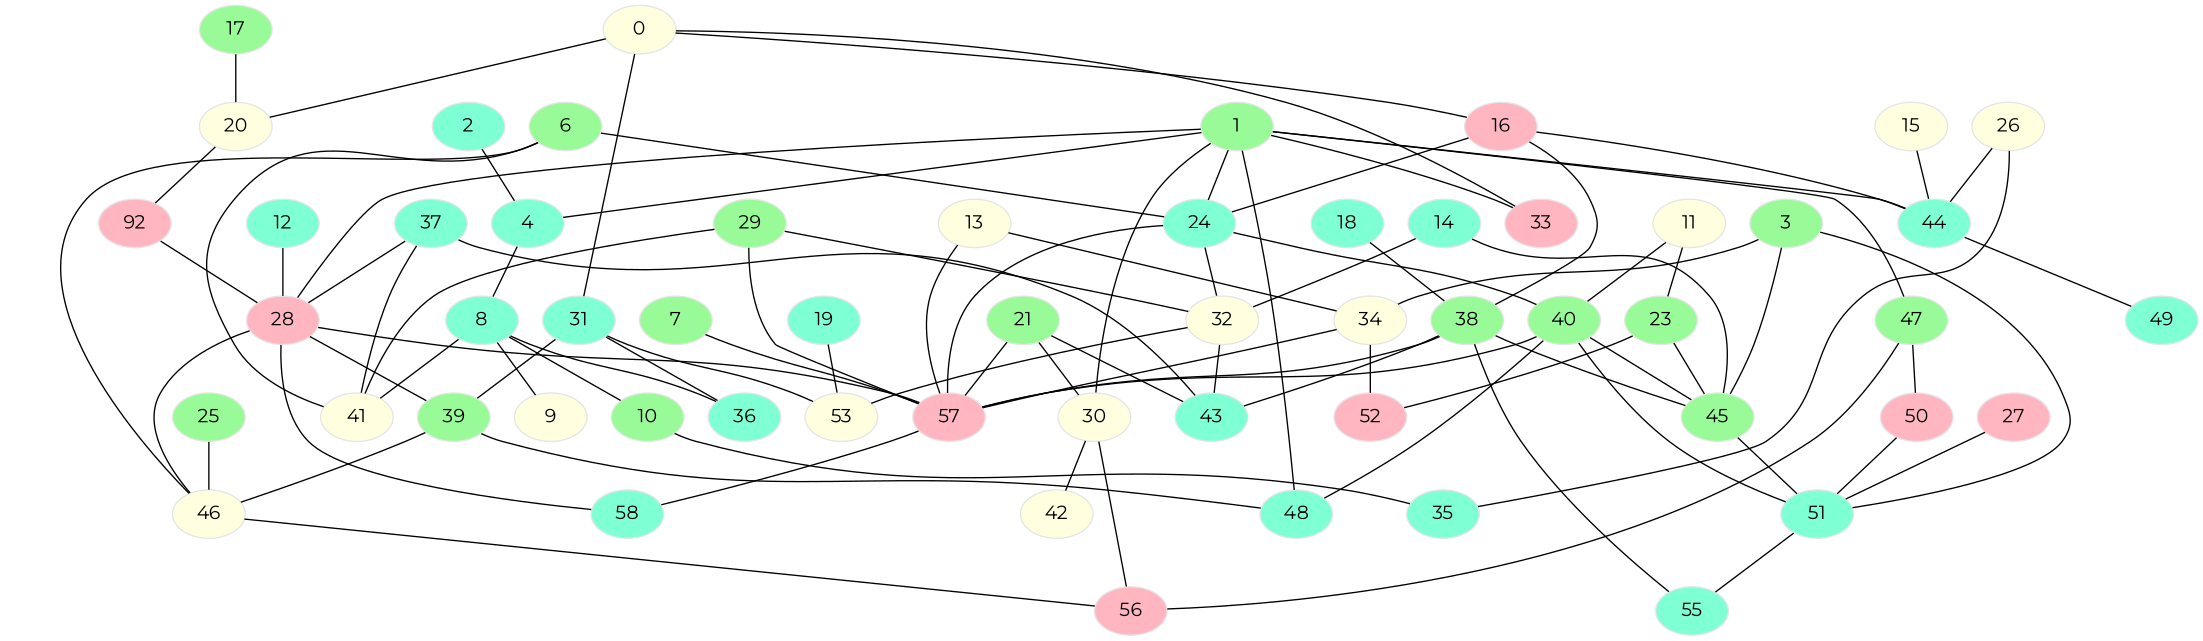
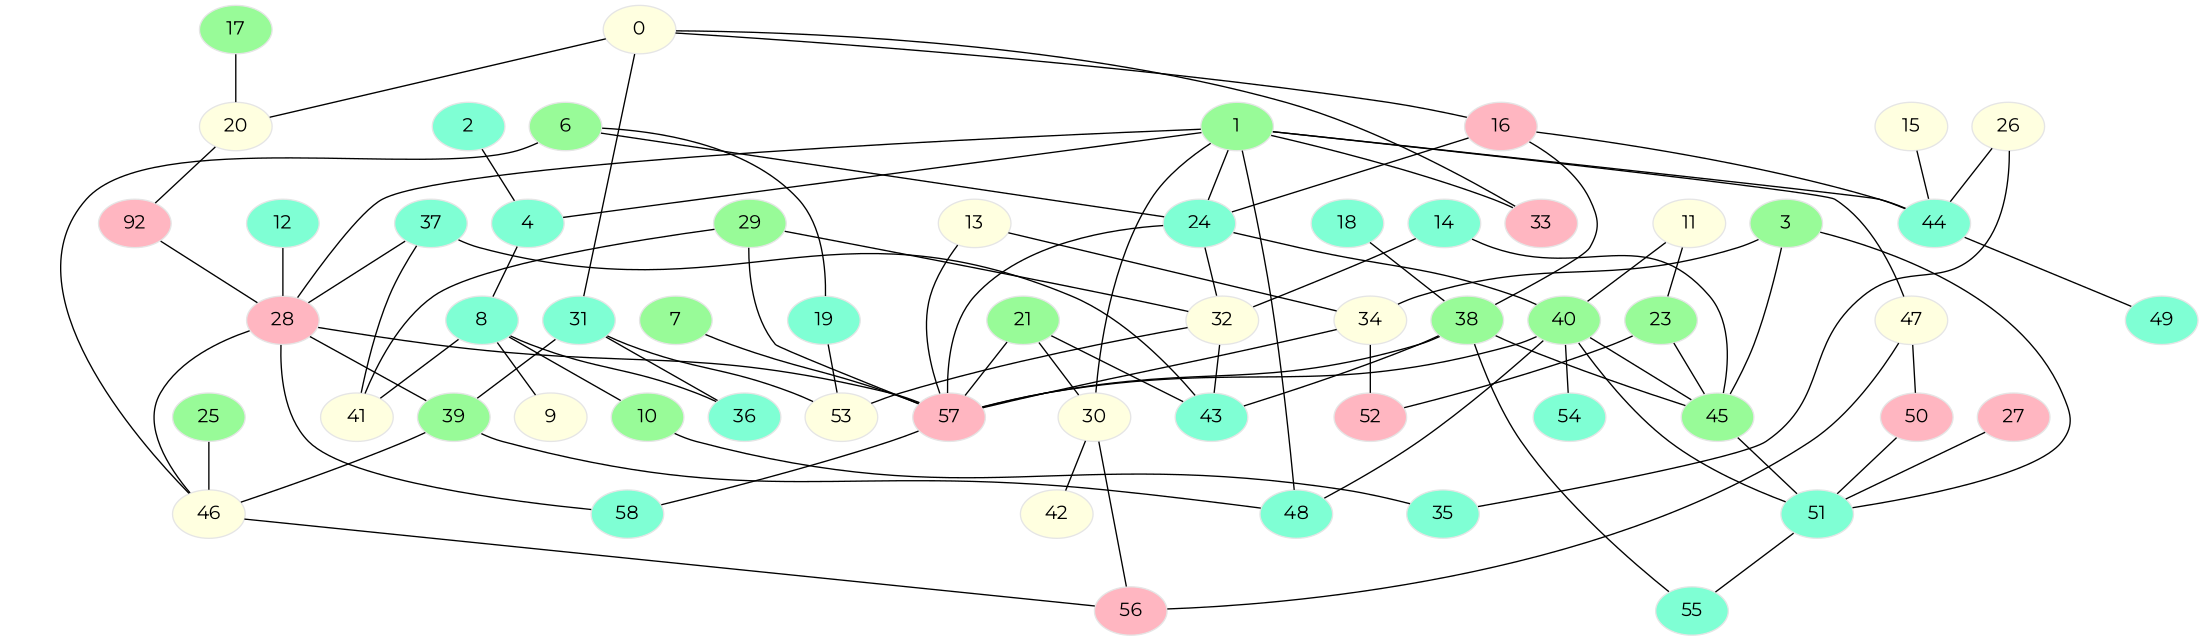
edge "6" -- "41": now "6" -- "19"
node "47": fillcolor palegreen -> lightyellow
node "54": added
